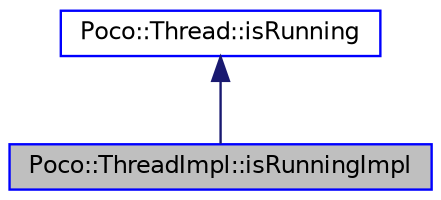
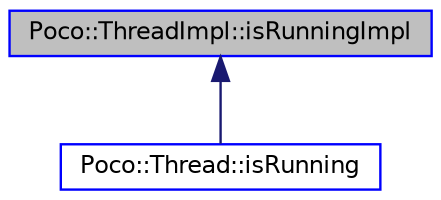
edge "Poco::ThreadImpl::isRunningImpl" -> "Poco::Thread::isRunning": reversed
